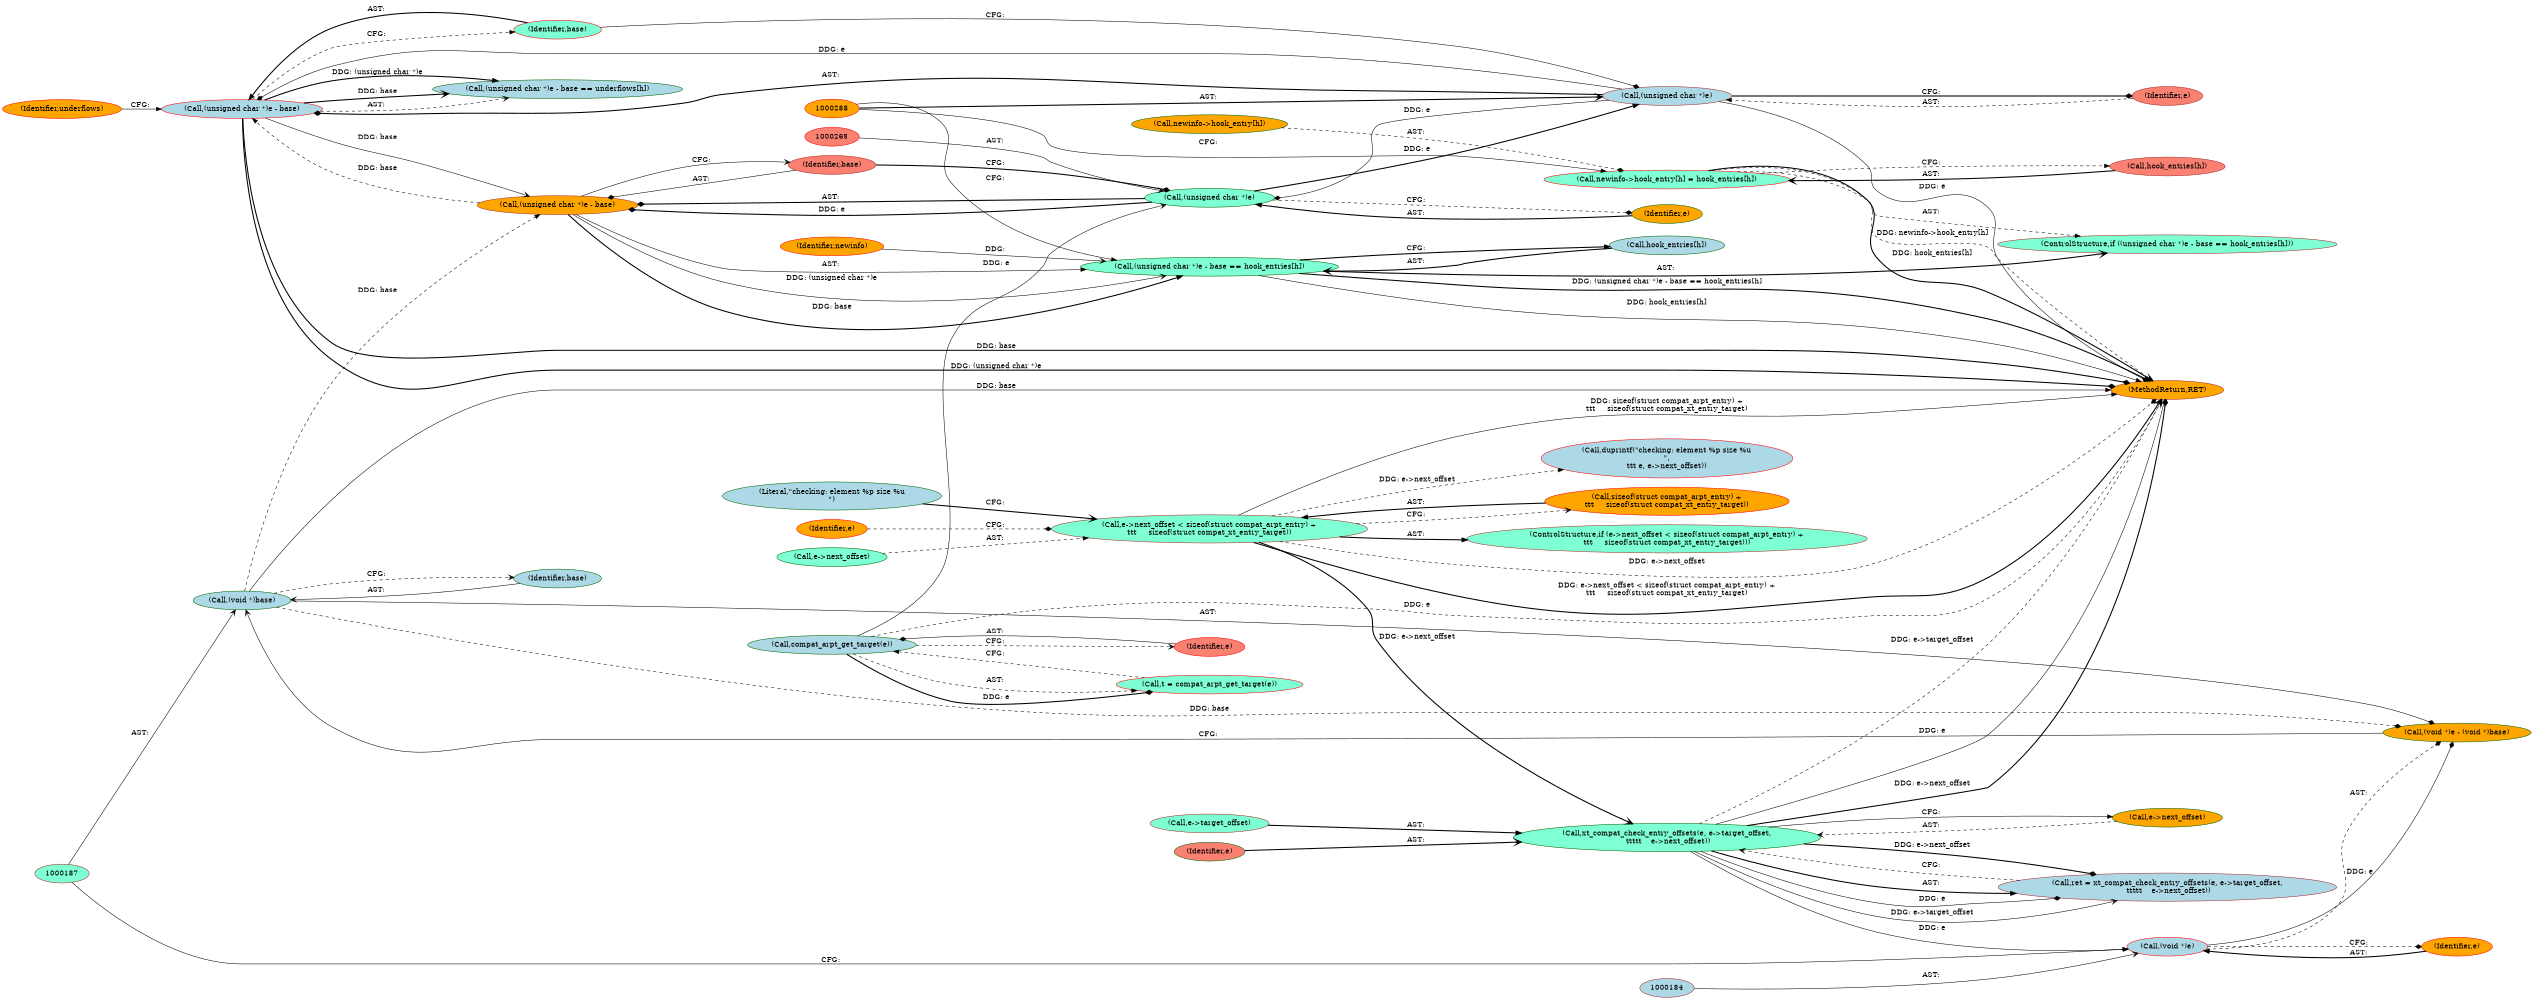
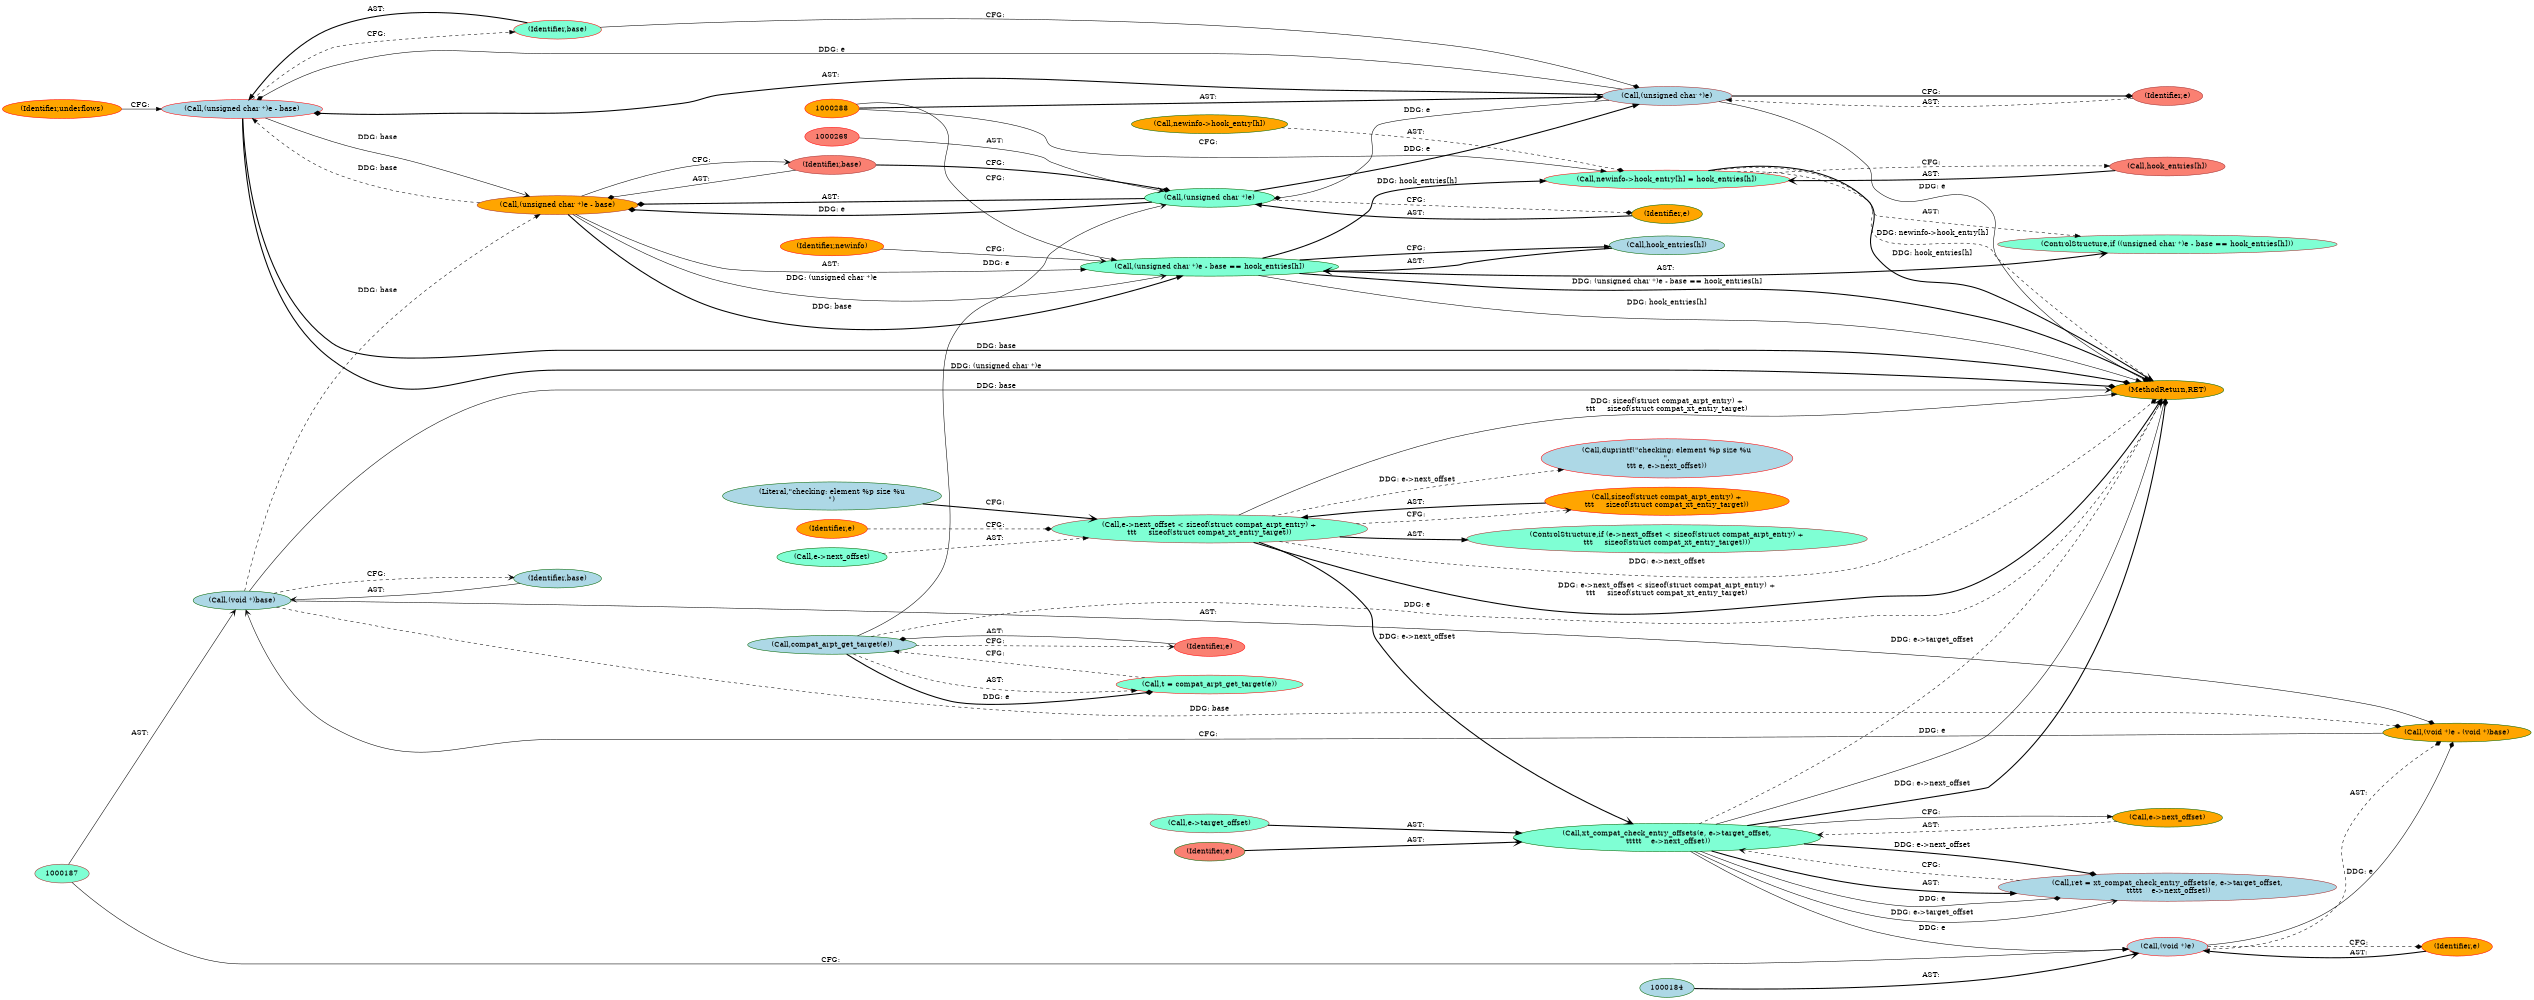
node "(Call,(unsigned char *)e - base == underflows[h])": removed
edge "(Call,(unsigned char *)e - base == hook_entries[h])" -> "(Call,newinfo->hook_entry[h] = hook_entries[h])": added, label "DDG: hook_entries[h]"
edge "(Identifier,newinfo)" -> "(Call,(unsigned char *)e - base == hook_entries[h])": label "DDG: " -> "CFG: "
edge "(Call,(void *)base)" -> "(MethodReturn,RET)": arrowhead normal -> vee
node "(MethodReturn,RET)": color brown -> darkgreen
edge "(Call,compat_arpt_get_target(e))" -> "(MethodReturn,RET)": arrowhead vee -> diamond
edge "1000184" -> "(Call,(void *)e)": style solid -> bold
node "1000184": color brown -> darkgreen
